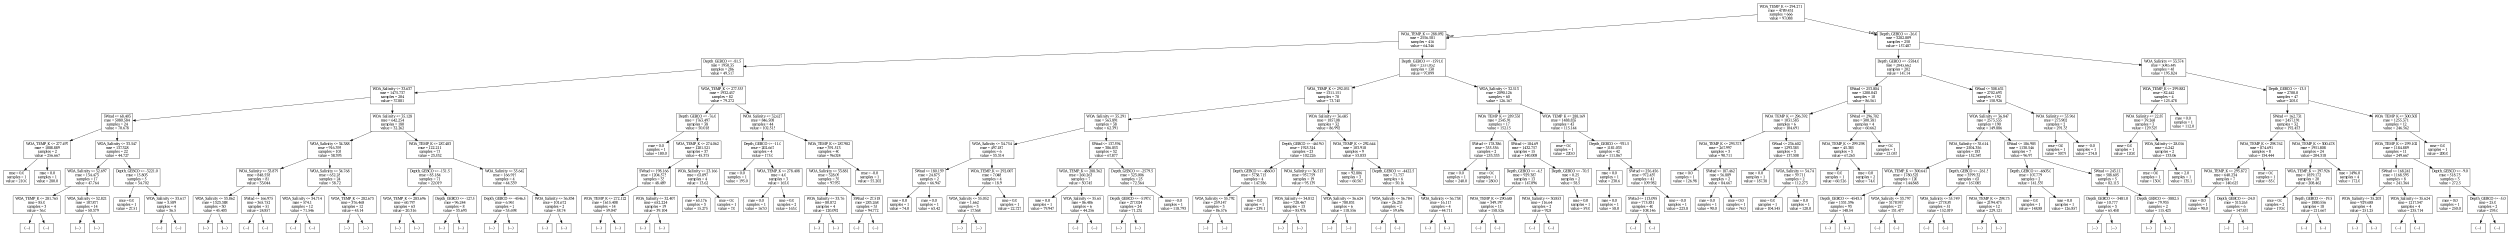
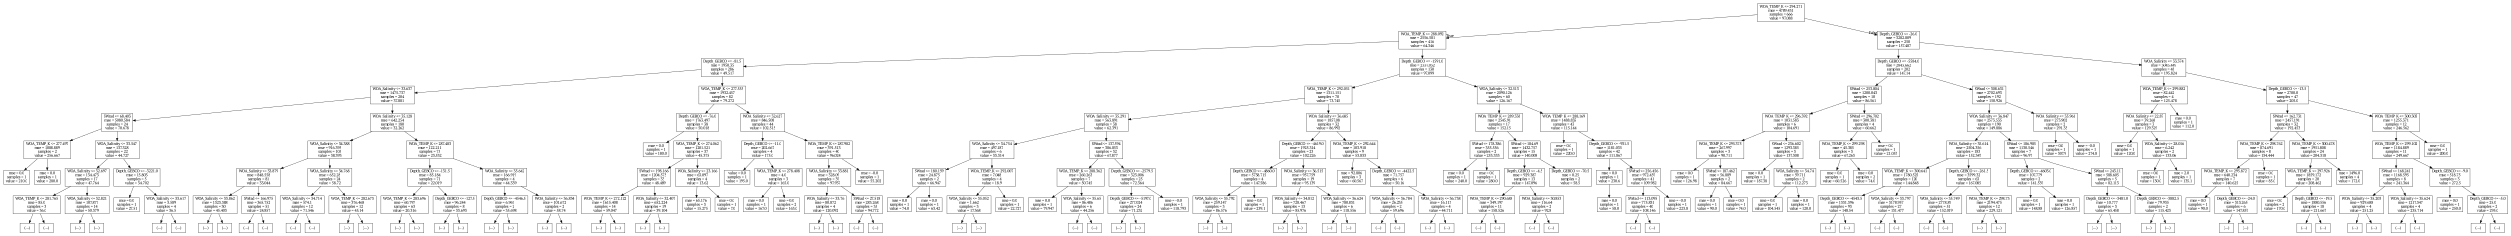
node "mse = 0.0 samples = 1 value = 195.0": label "mse = 0.0 samples = 1 value = 195.0" -> "value = 0.0 samples = 1 value = 195.0"
node "mse = 0.0 samples = 1 value = 59.0": removed
